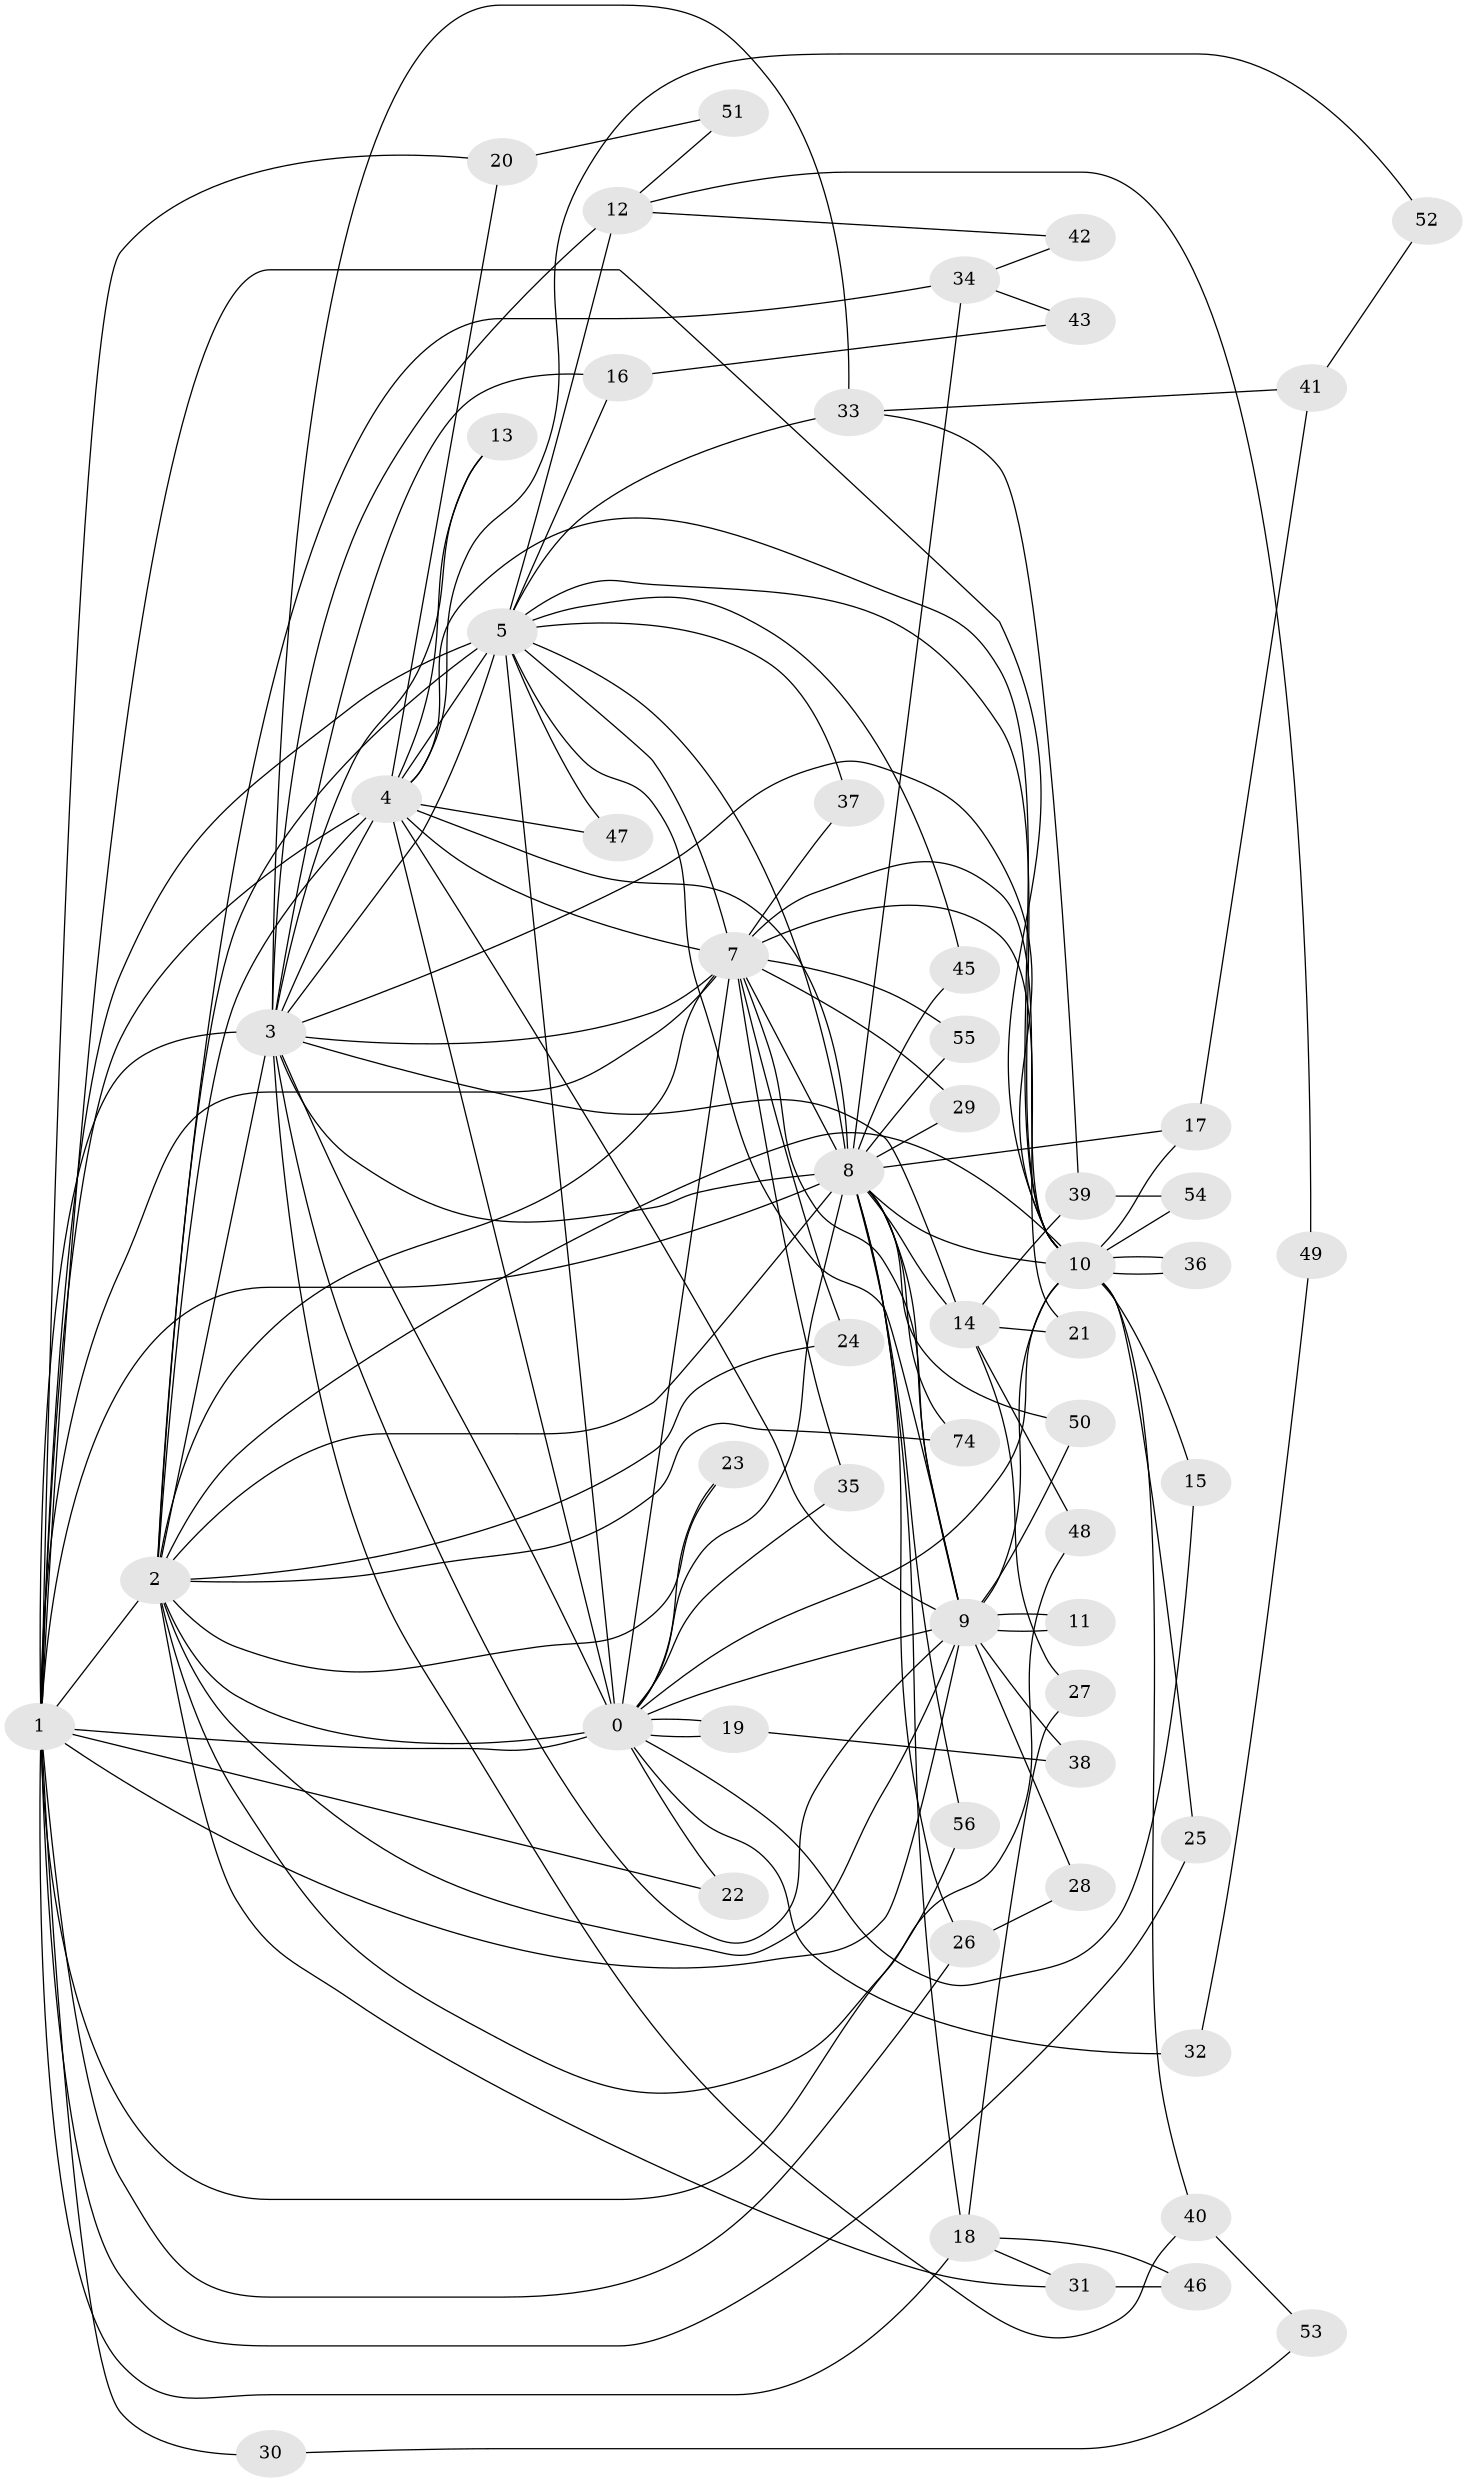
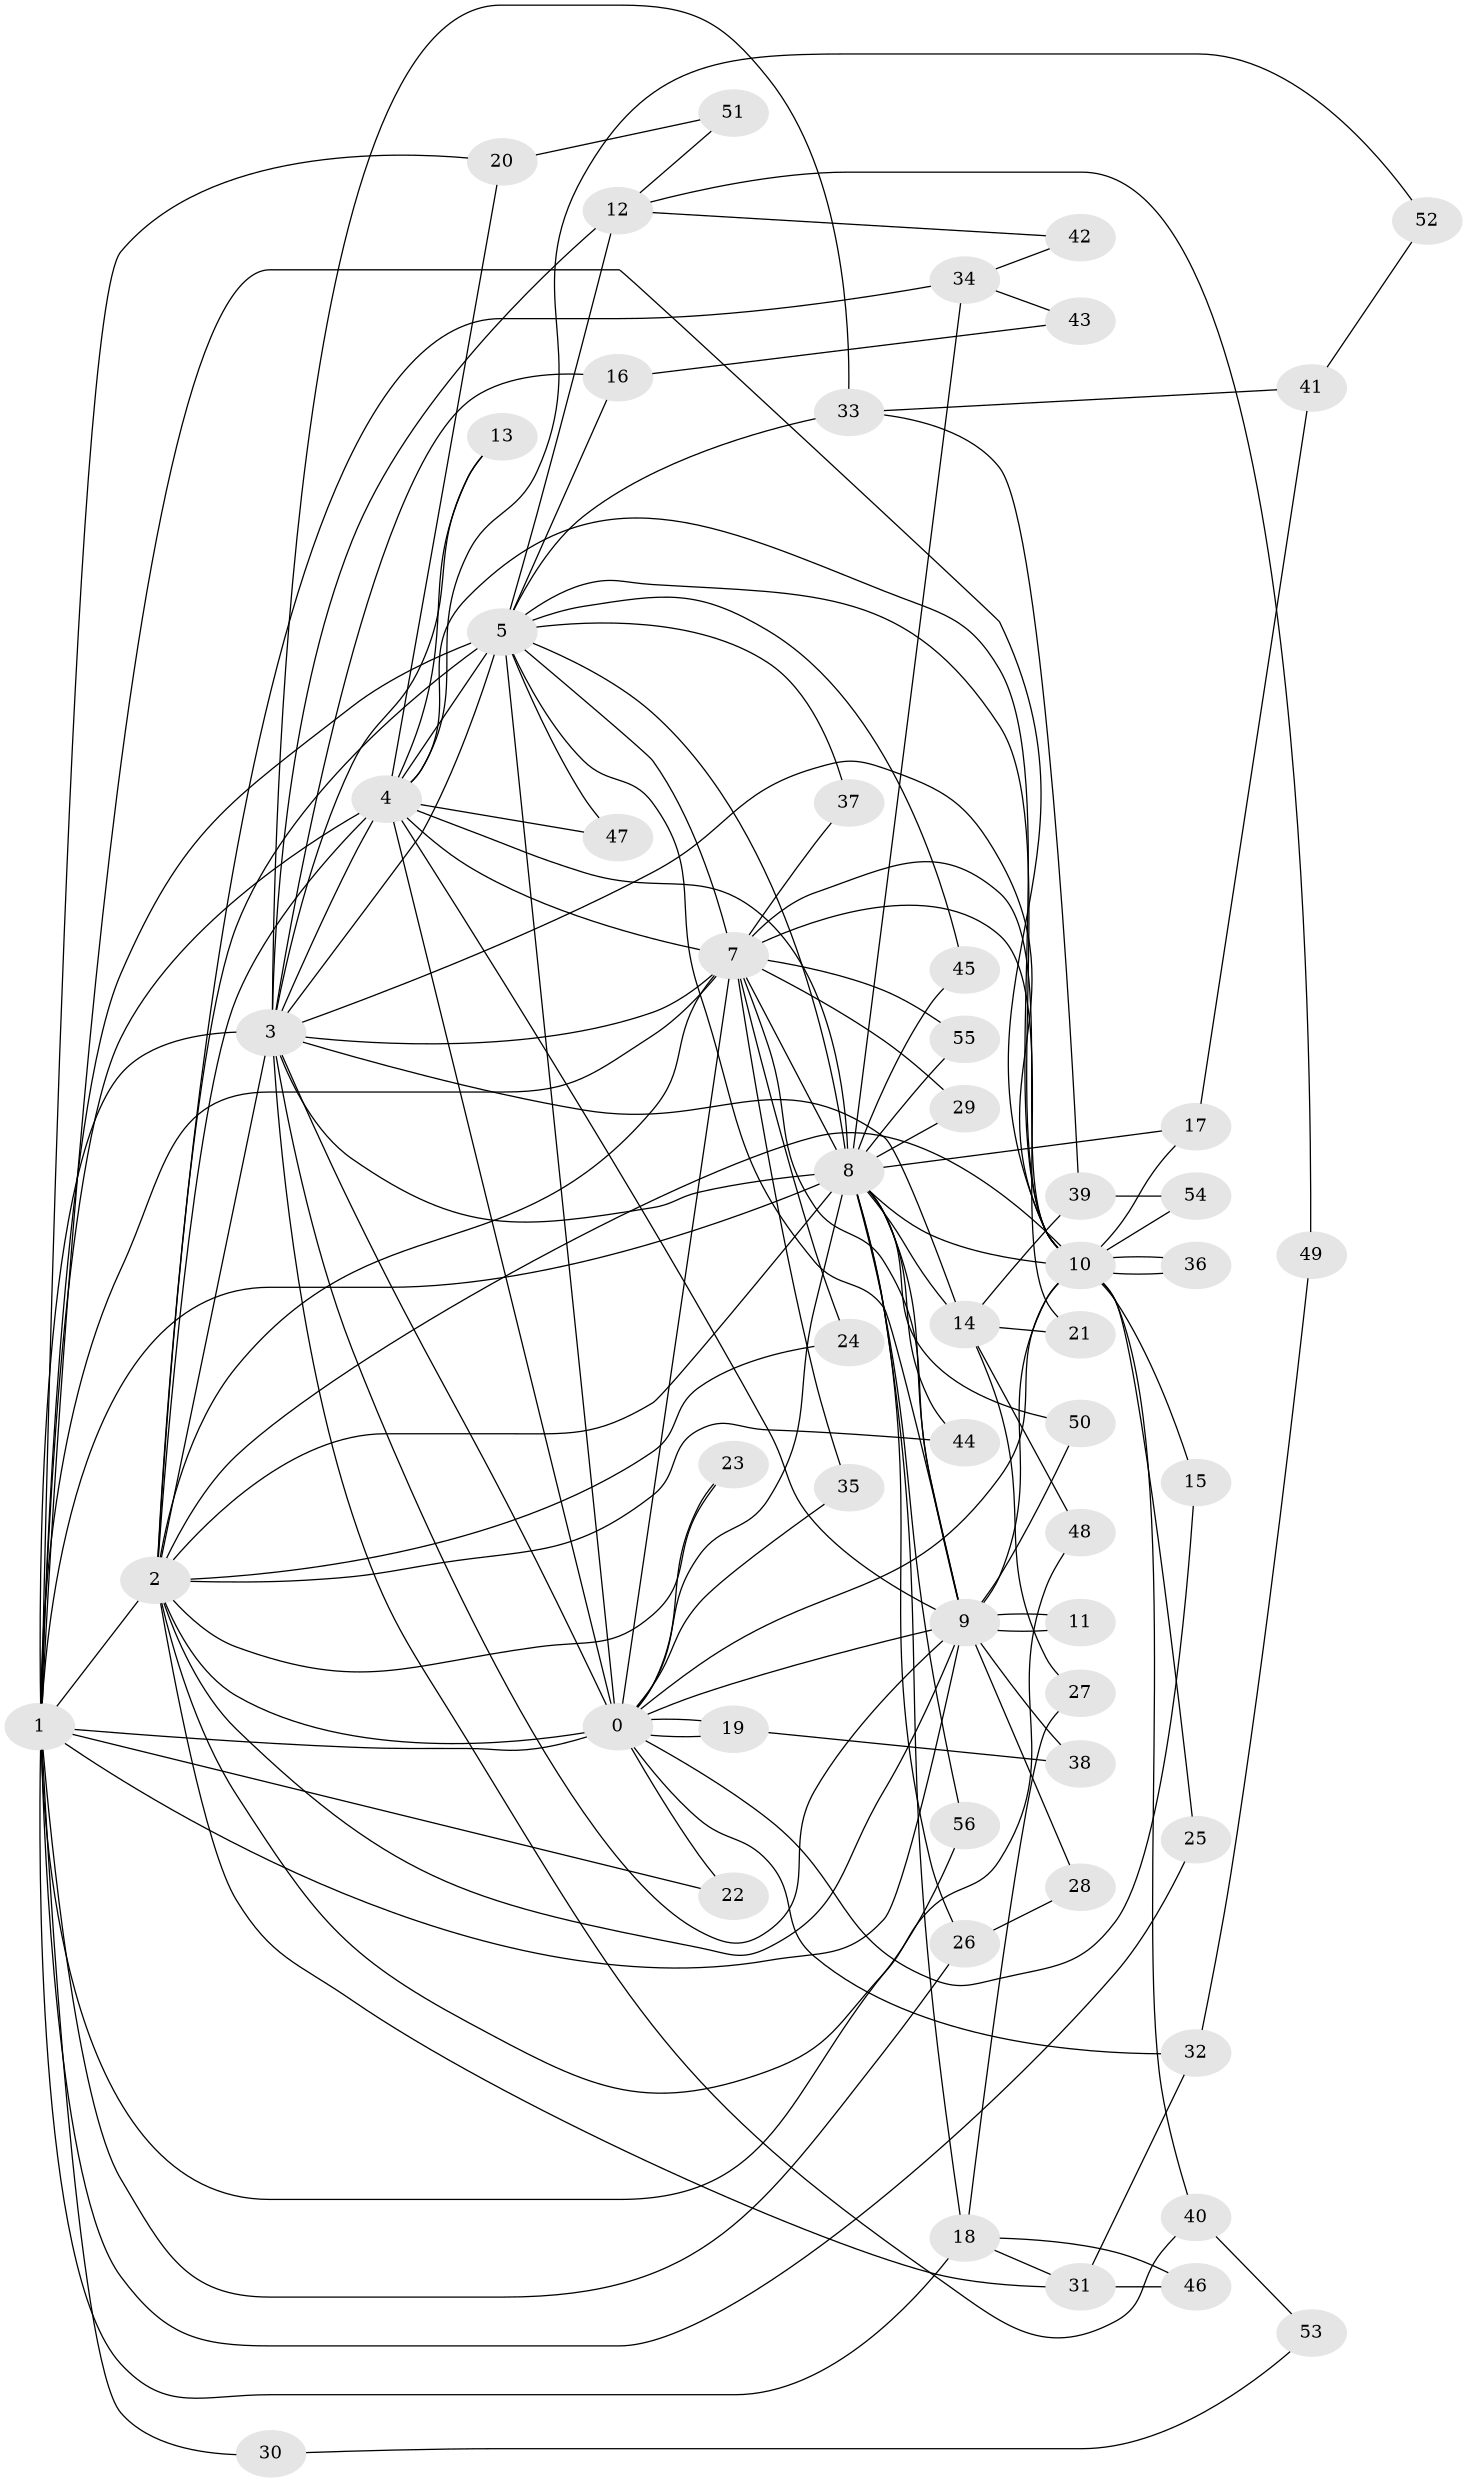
node "74": label "74" -> "44"
edge "32" -- "31": added
